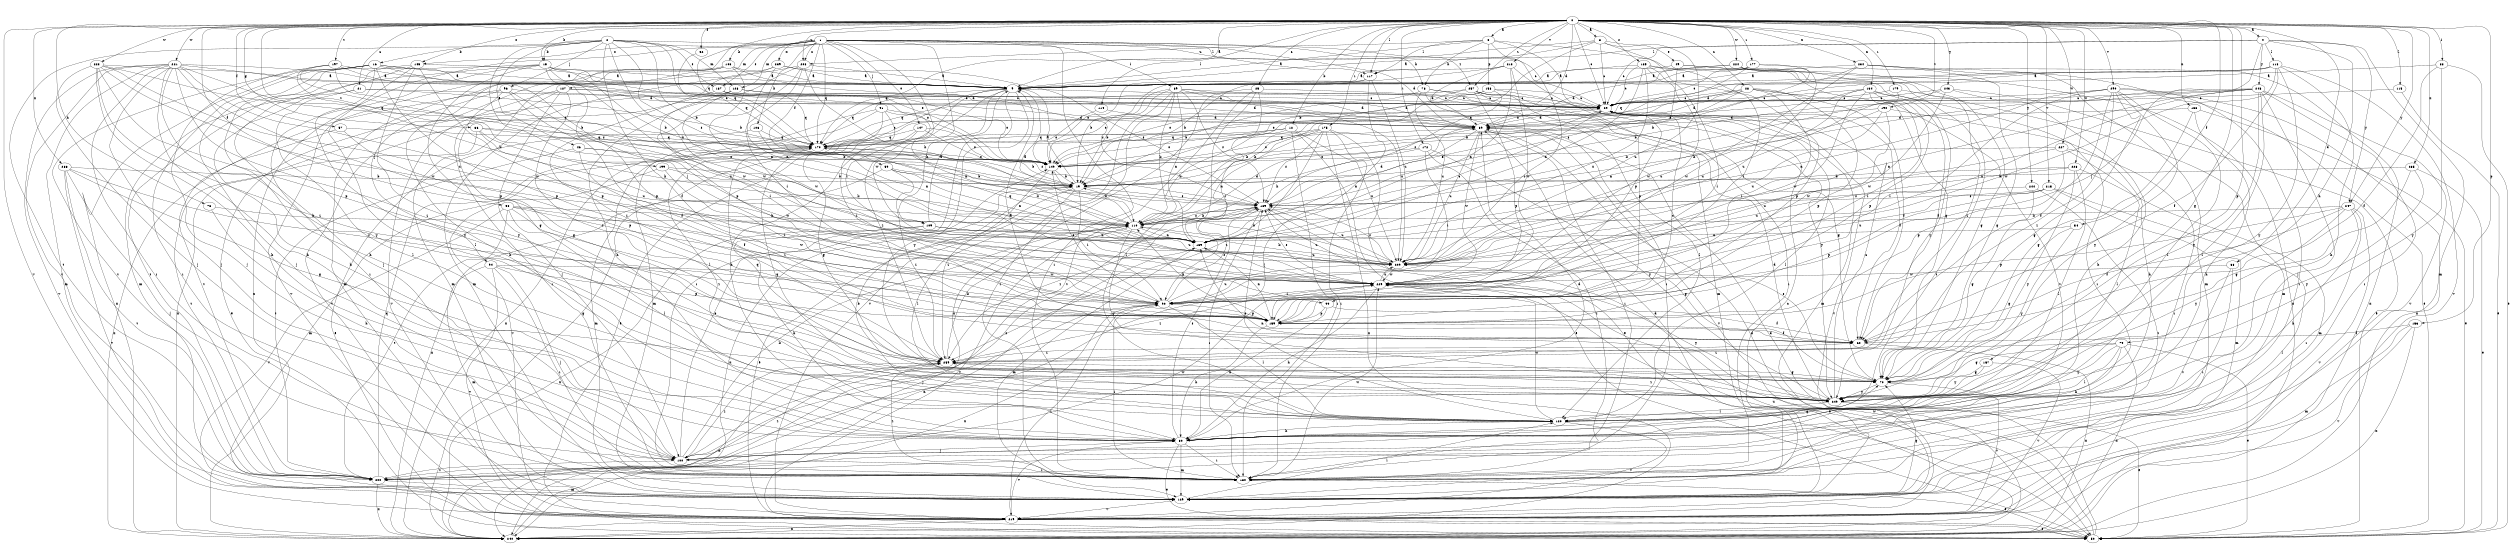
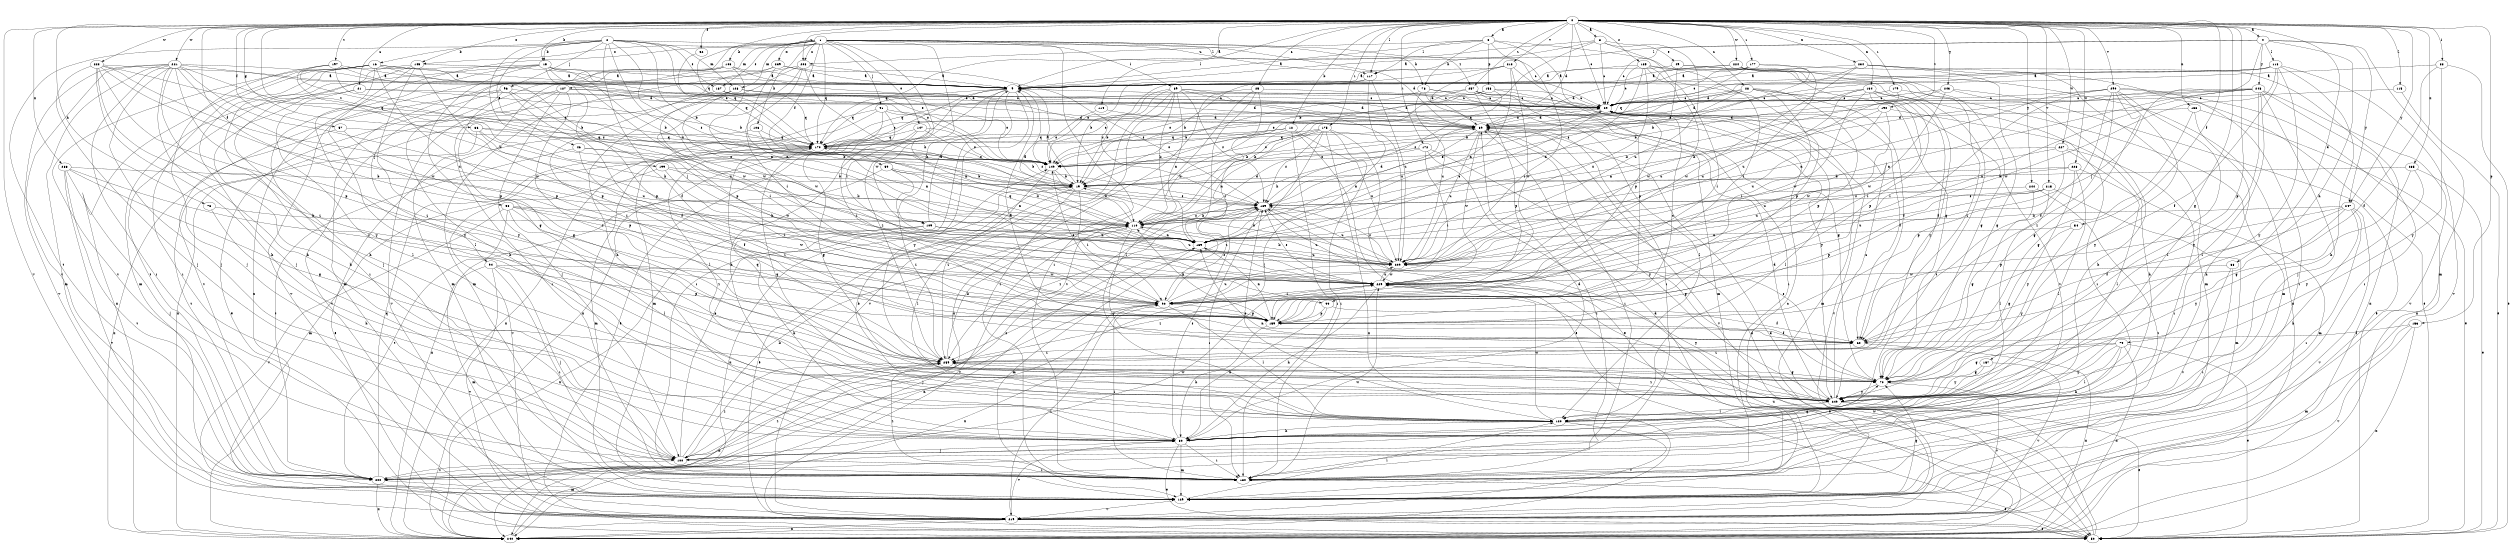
edge "9" -> "240": label "g" -> "x"
edge "215" -> "219": now "215" -> "120"
